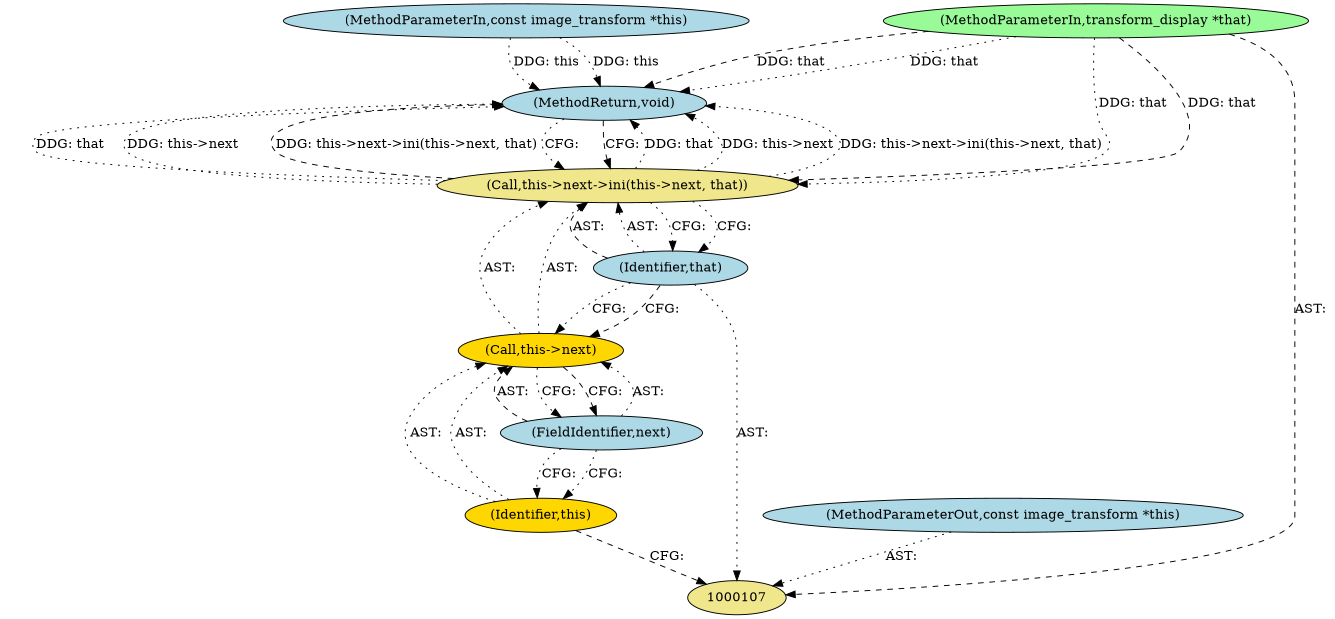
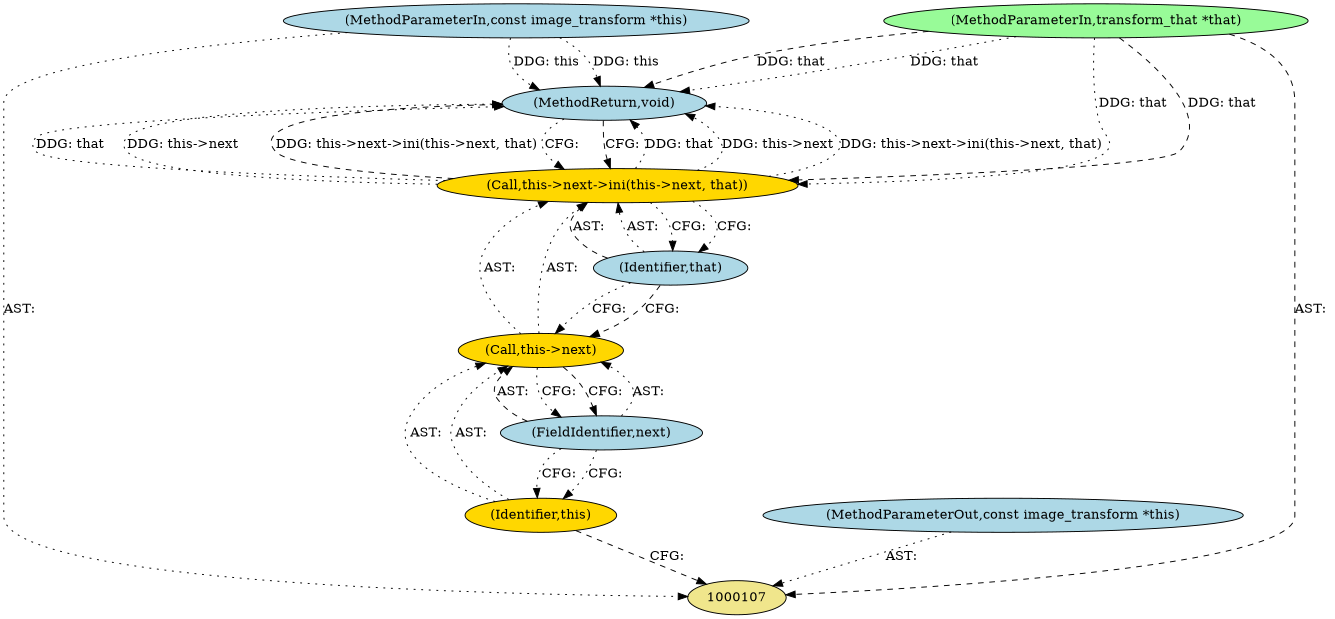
node "(MethodParameterIn,transform_display *that)": label "(MethodParameterIn,transform_display *that)" -> "(MethodParameterIn,transform_that *that)"
node "(Call,this->next->ini(this->next, that))": fillcolor khaki -> gold
edge "(Identifier,that)" -> "1000107": now "(MethodParameterIn,const image_transform *this)" -> "1000107"
